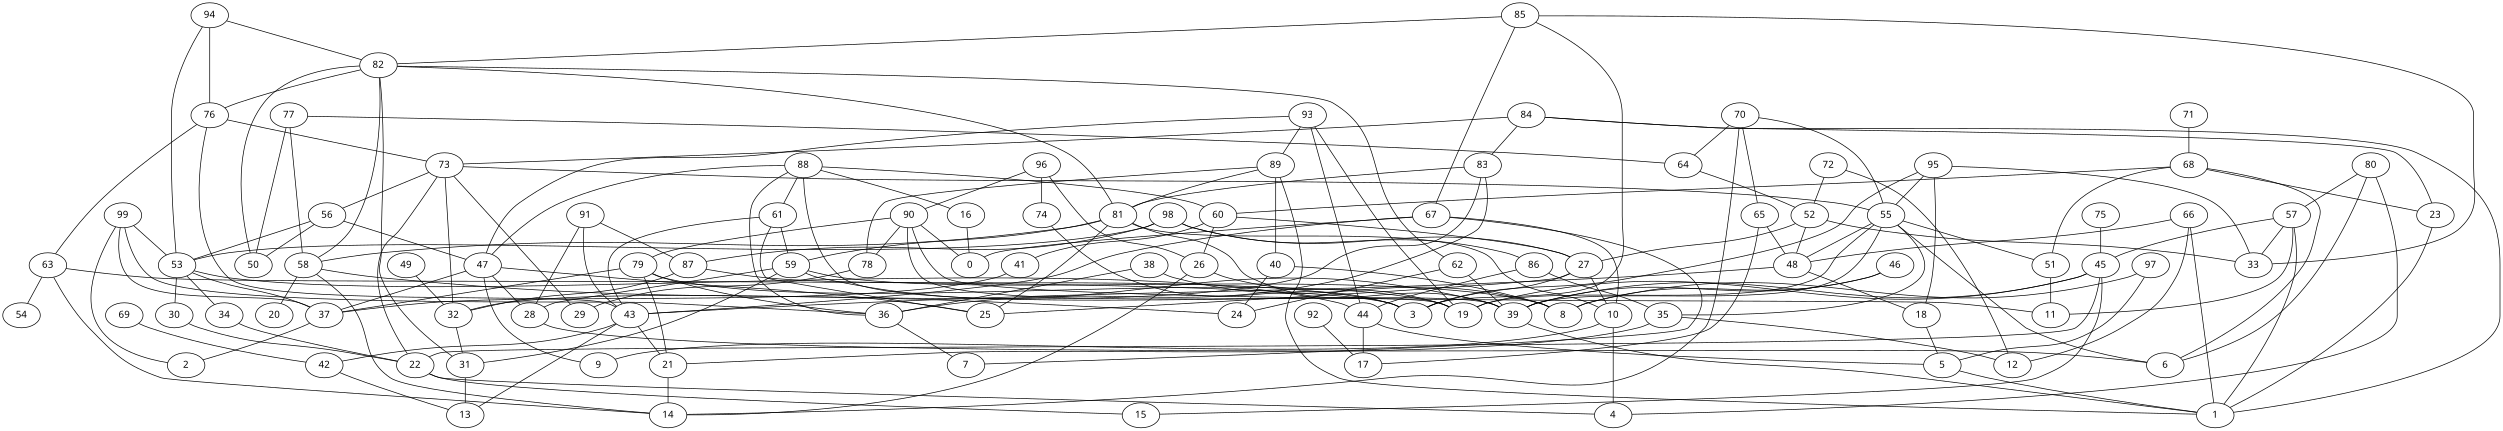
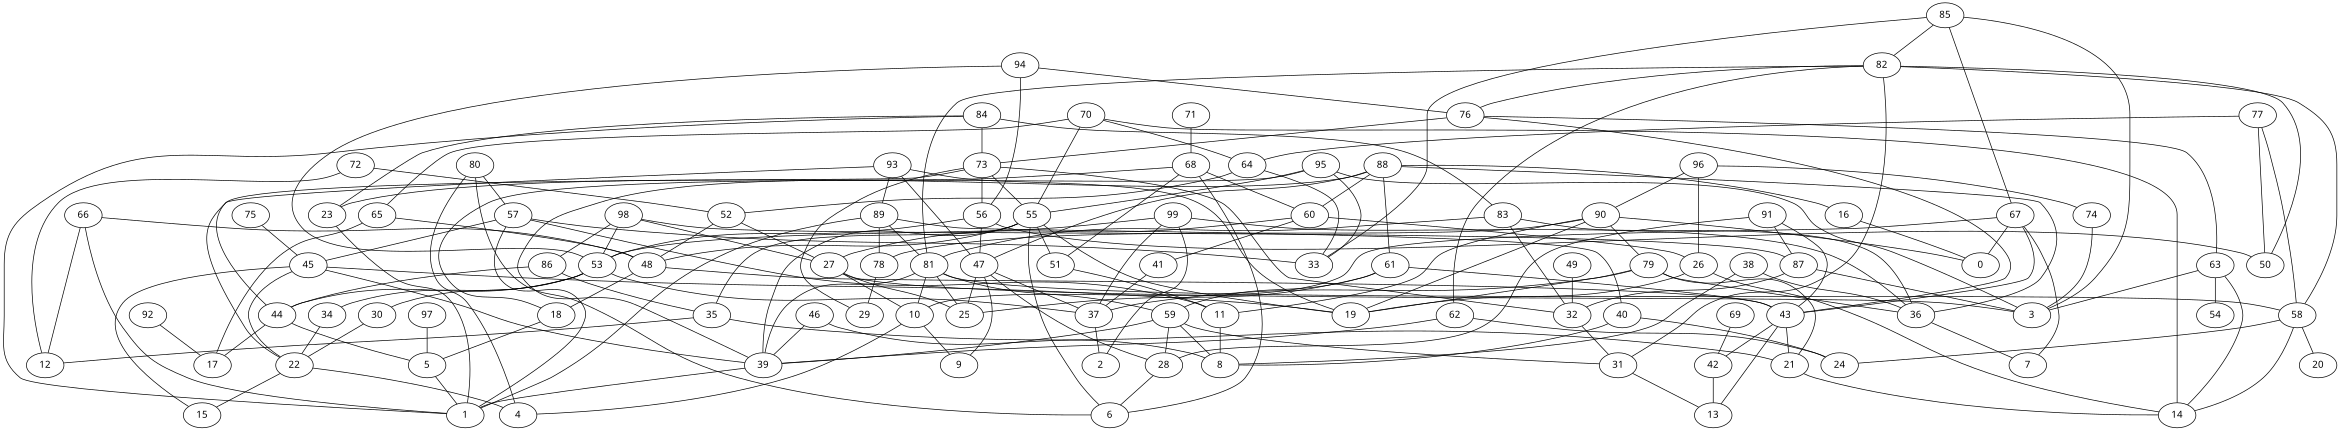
edge "94" -- "82": now "94" -- "56"
edge "52" -- "33": now "64" -- "33"
edge "97" -- "8": now "11" -- "8"
